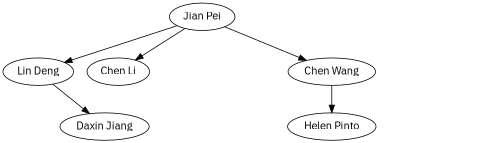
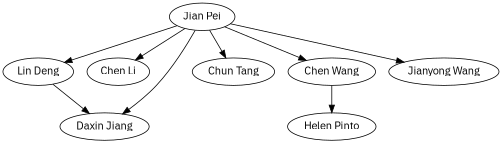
node "Chun Tang": added
node "Jianyong Wang": added
edge "Jian Pei" -> "Daxin Jiang": added
